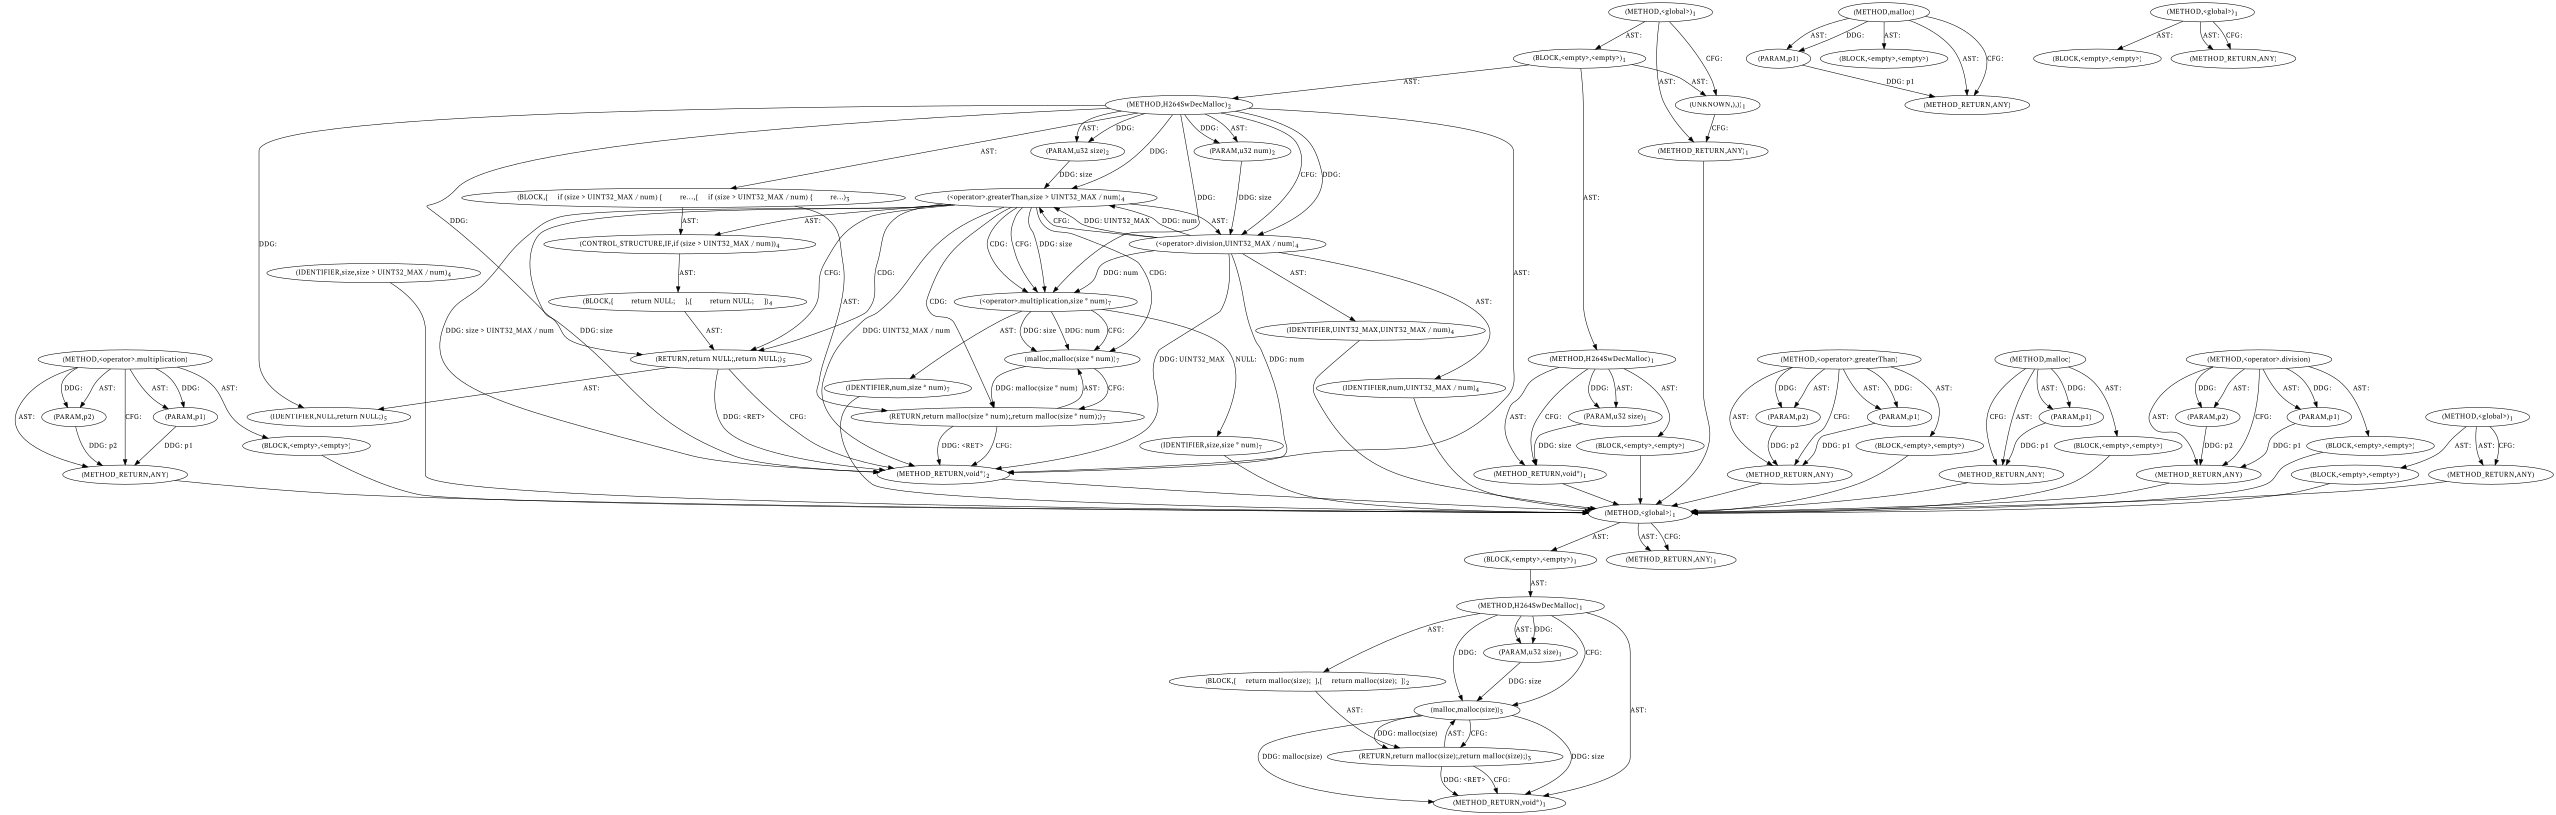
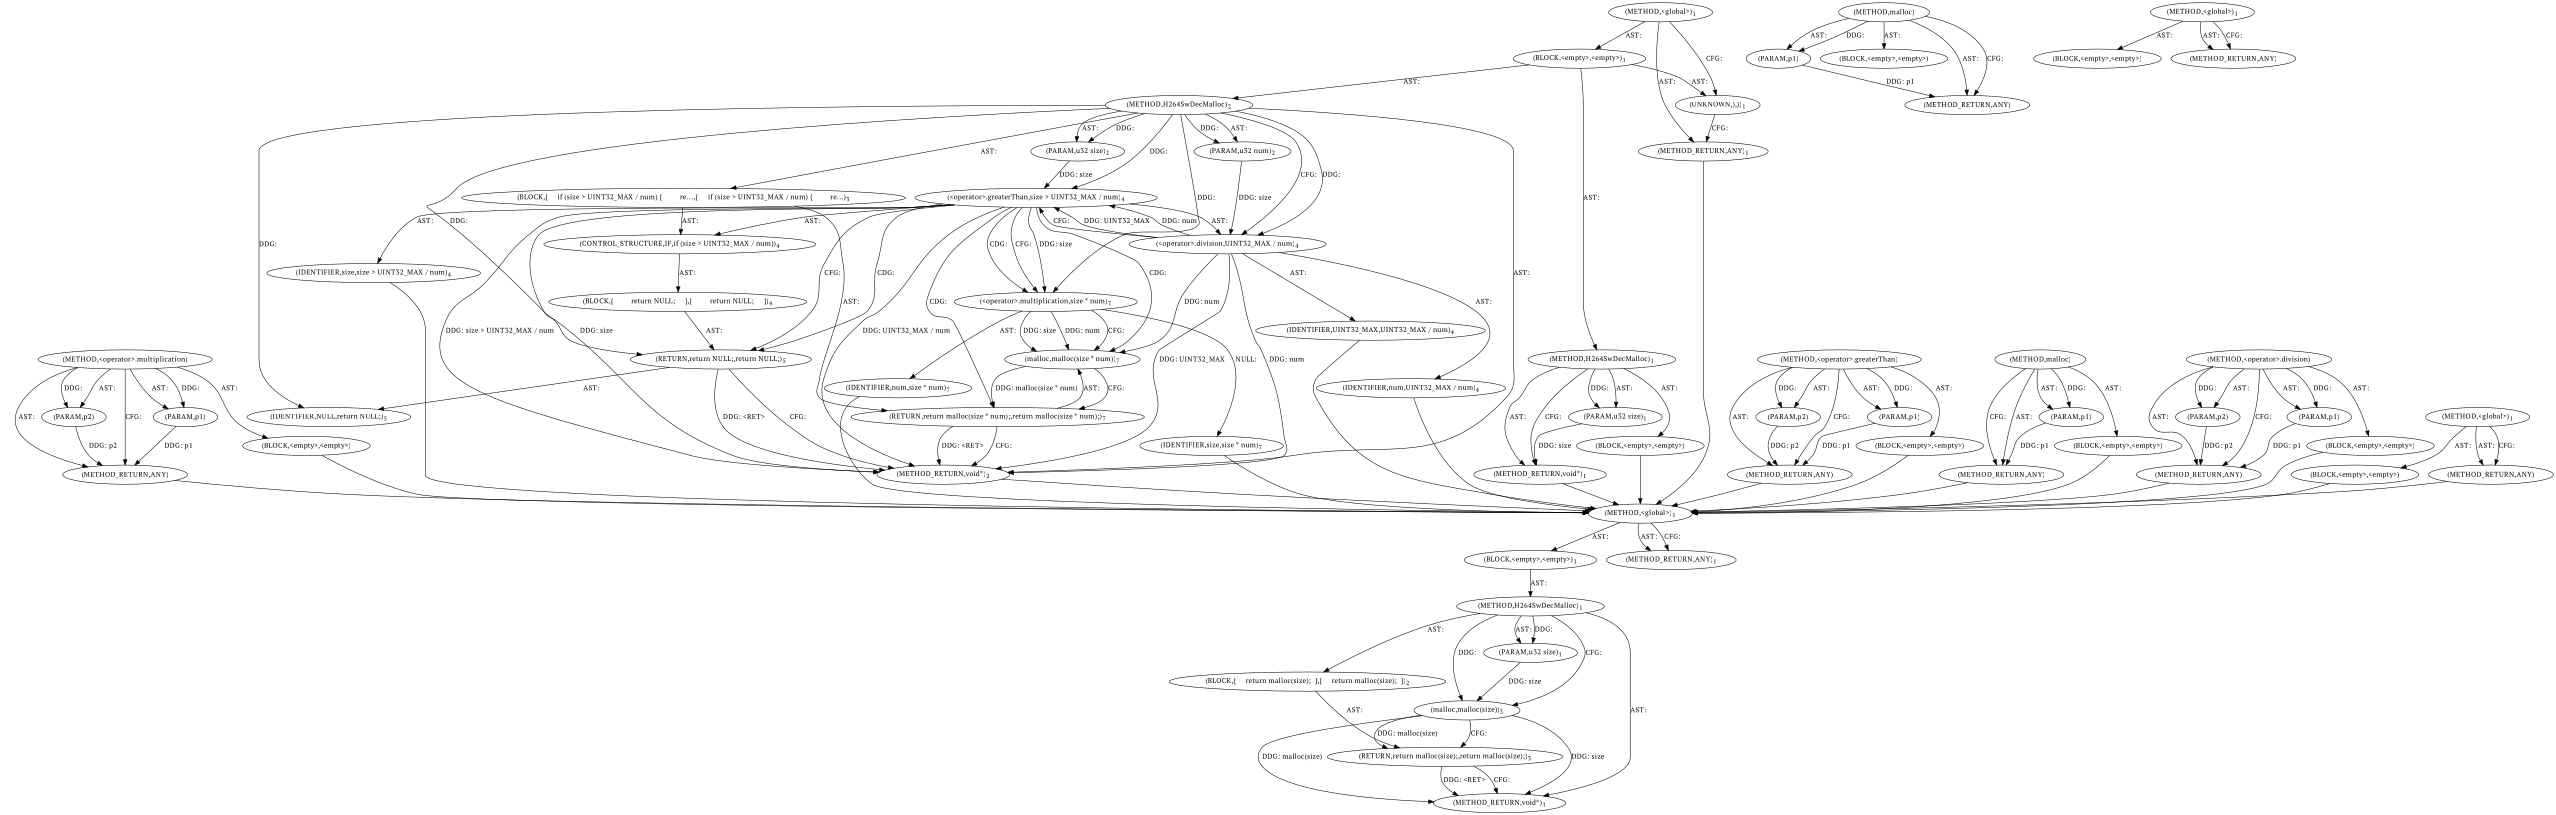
edge "(<operator>.greaterThan,size > UINT32_MAX / num)" -> "(IDENTIFIER,size,size > UINT32_MAX / num)": added, label "AST:"
edge "(<operator>.division,UINT32_MAX / num)" -> "(<operator>.multiplication,size * num)": now "(<operator>.division,UINT32_MAX / num)" -> "(malloc,malloc(size * num))"
edge "(RETURN,return malloc(size);,return malloc(size);)" -> "(malloc,malloc(size))": removed, label "AST:"
